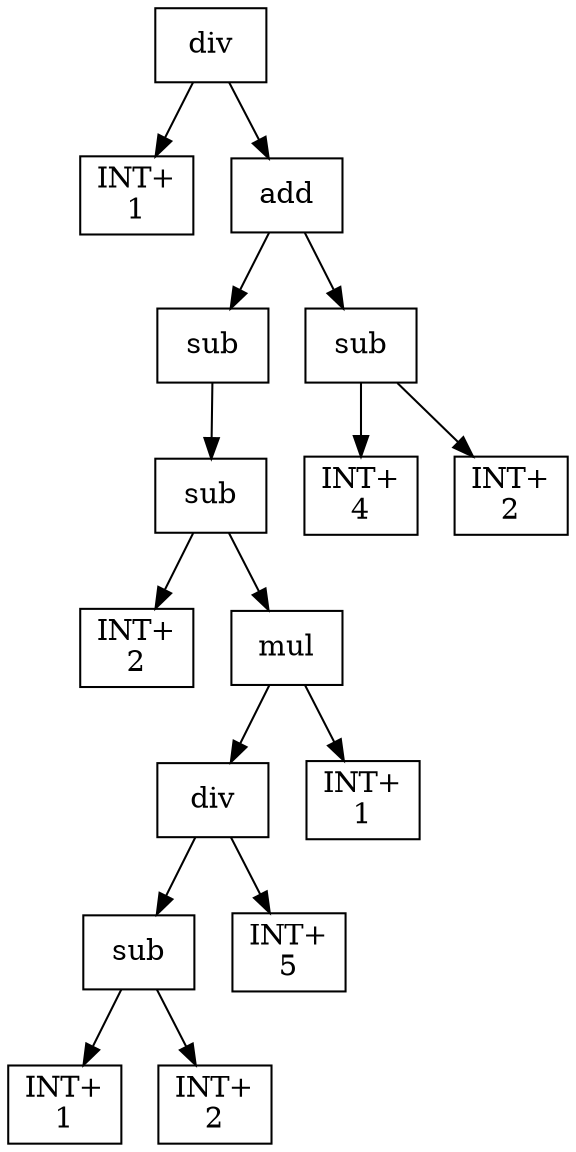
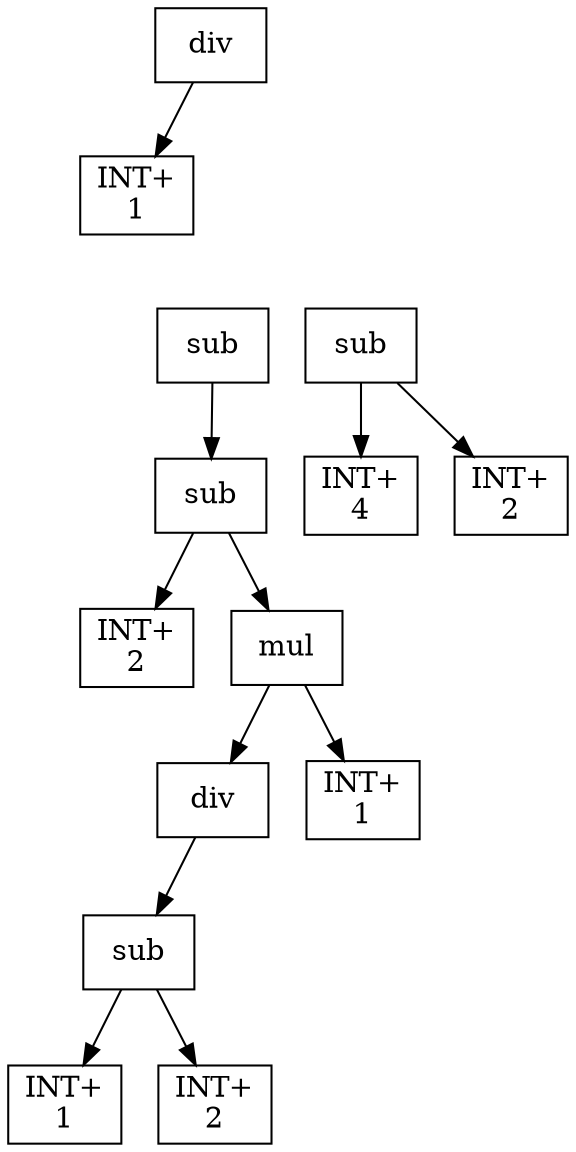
node "add": removed
node "INT+ 5": removed
